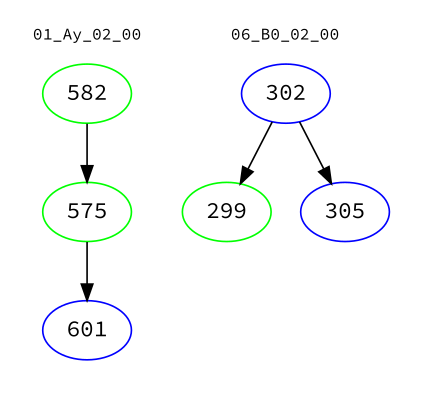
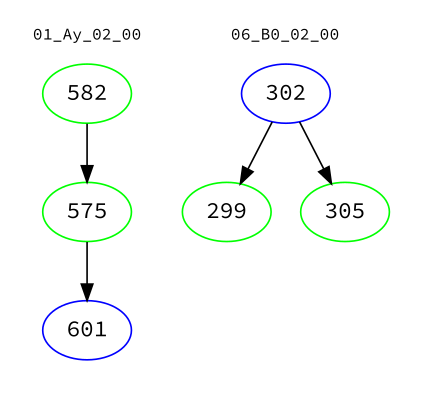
node "305": color blue -> green
